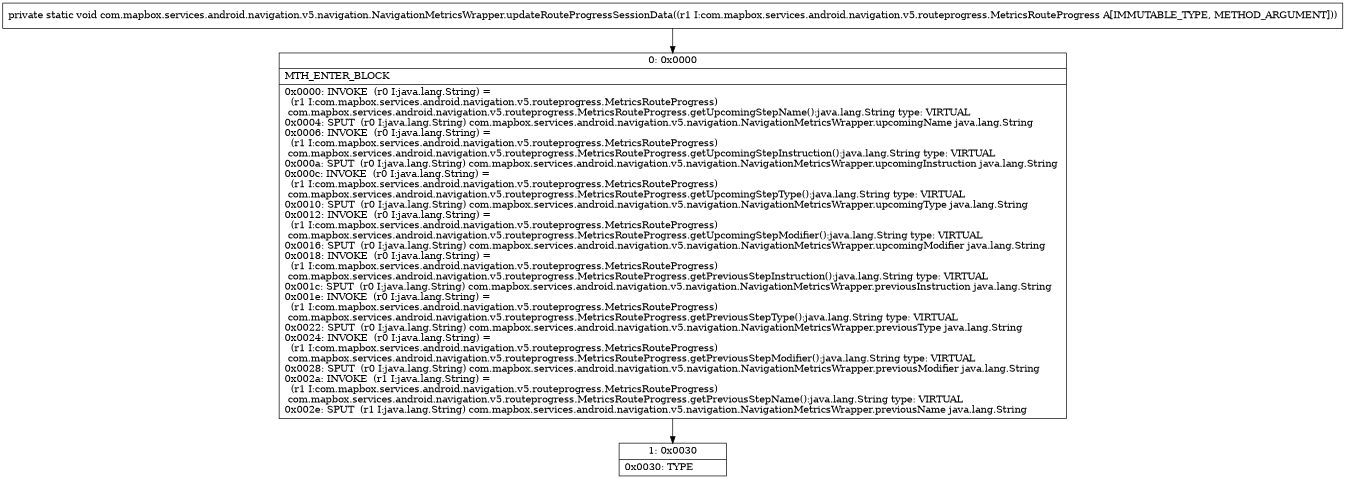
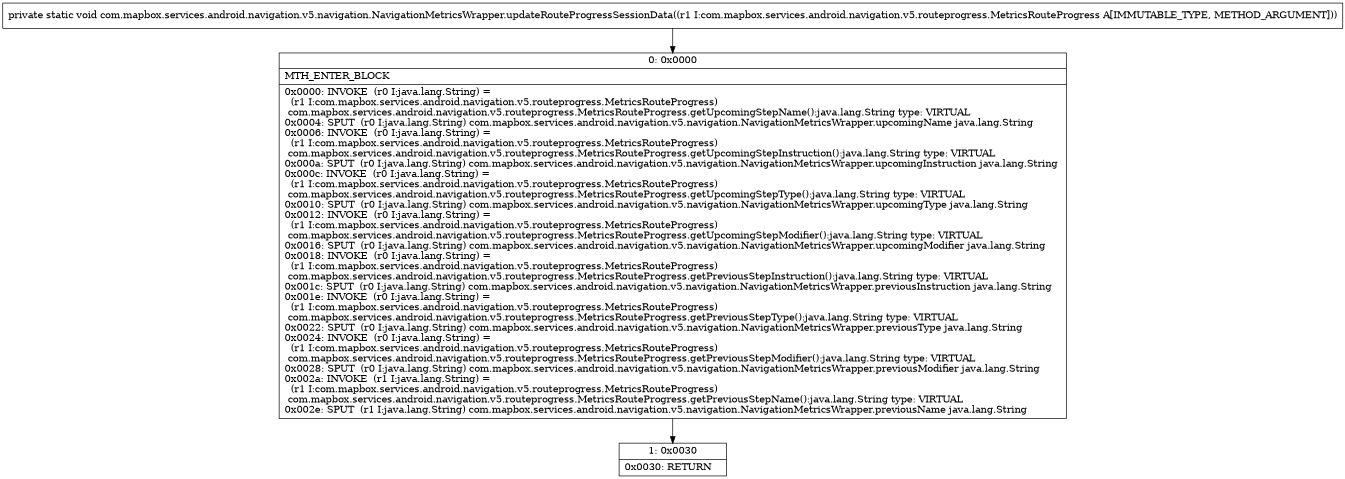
node "1: 0x0030": text "0x0030: TYPE" -> "0x0030: RETURN"
